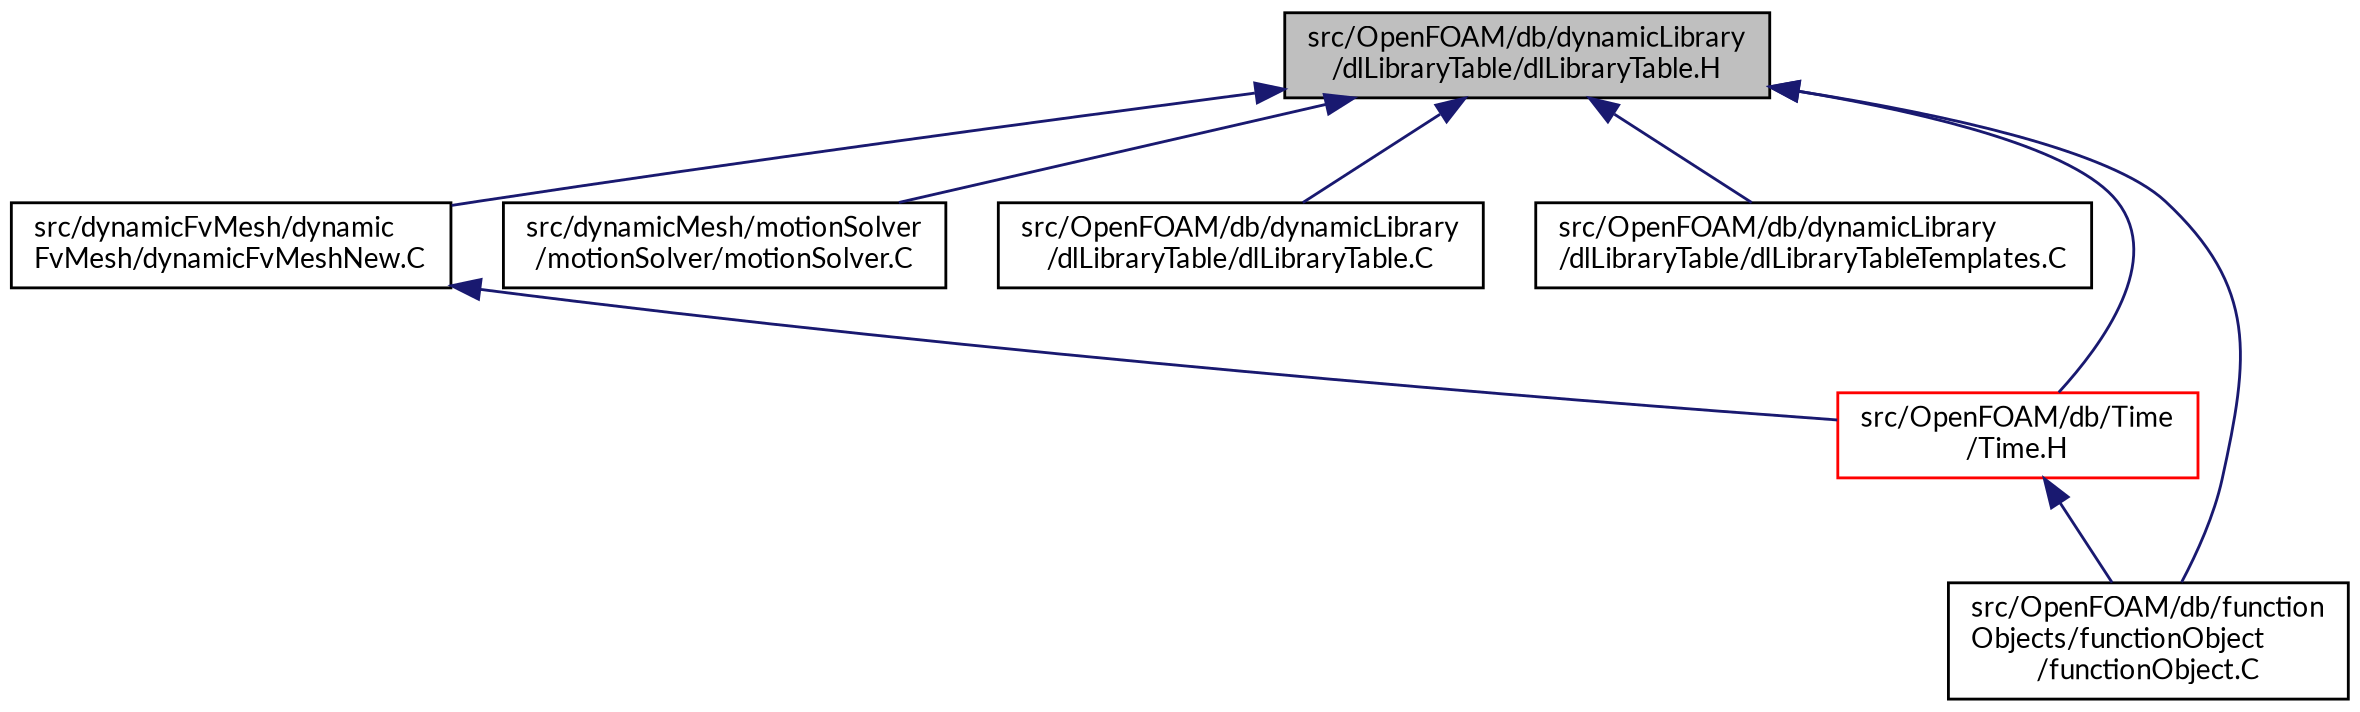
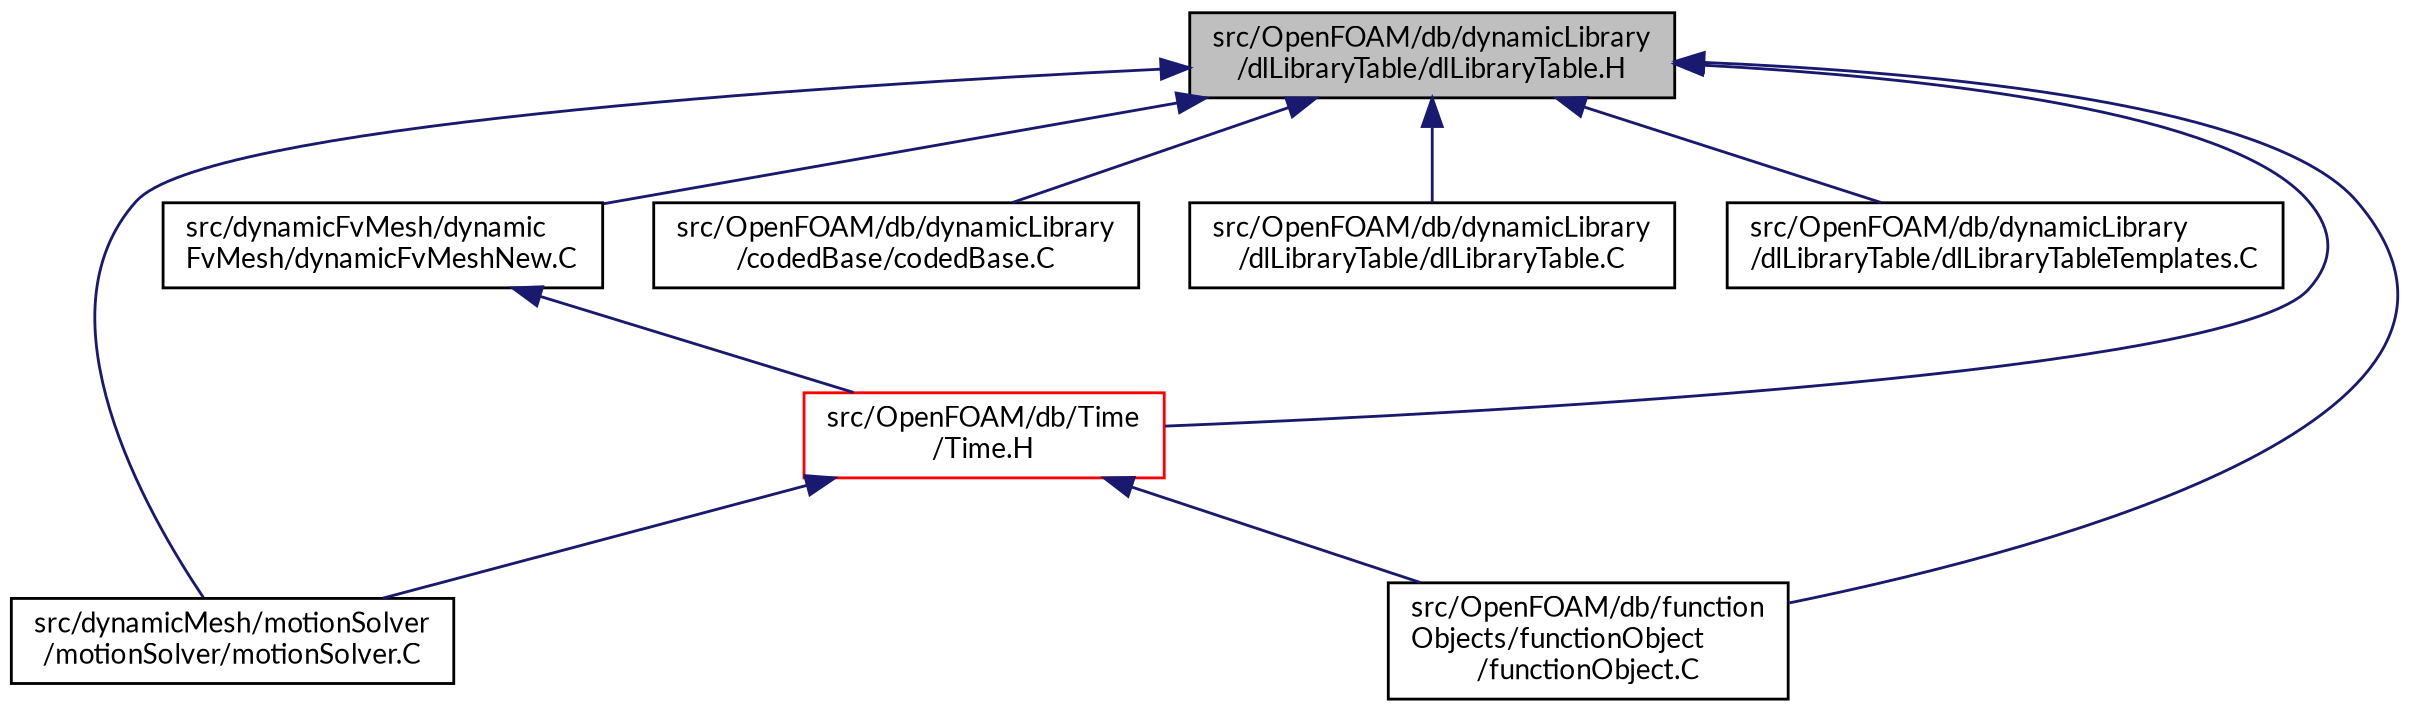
node "src/OpenFOAM/db/dynamicLibrary /codedBase/codedBase.C": added
edge "src/dynamicMesh/motionSolver /motionSolver/motionSolver.C" -> "src/OpenFOAM/db/Time /Time.H": added
